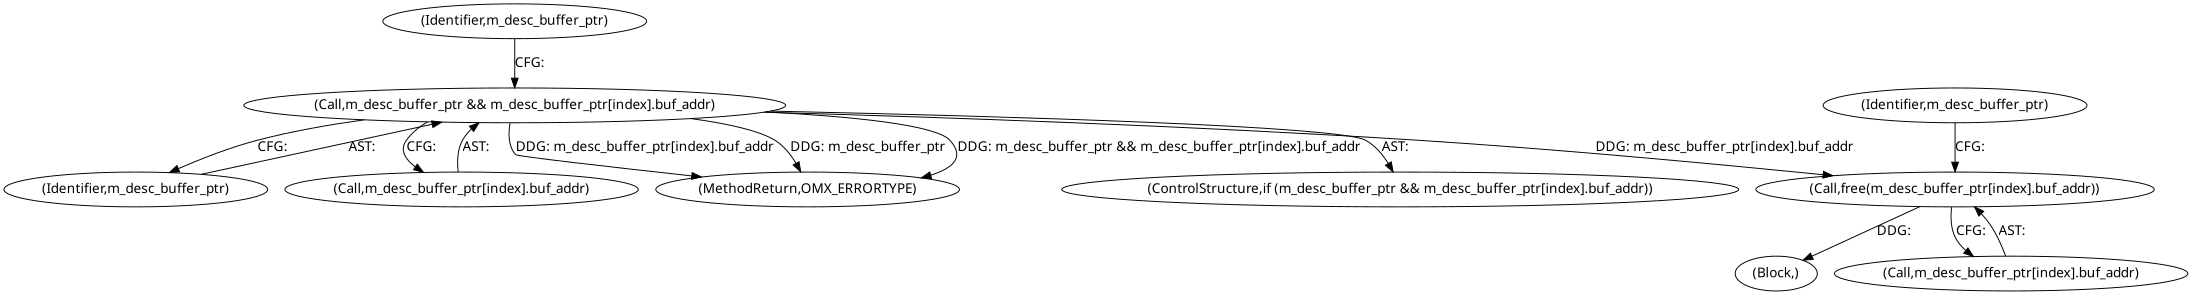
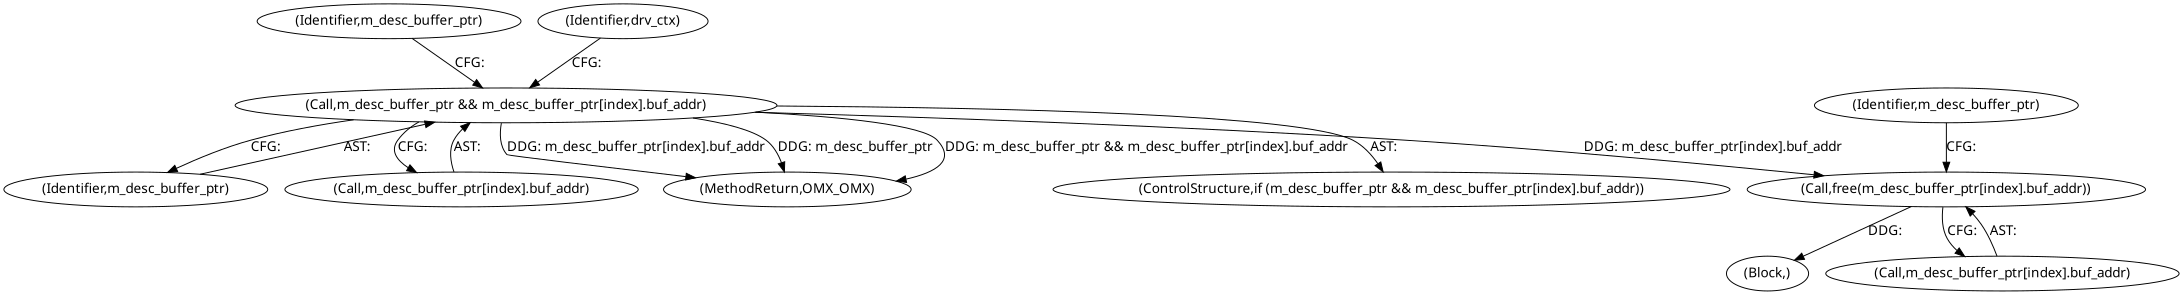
node "(Identifier,drv_ctx)": added
node "(MethodReturn,OMX_ERRORTYPE)": label "(MethodReturn,OMX_ERRORTYPE)" -> "(MethodReturn,OMX_OMX)"
